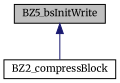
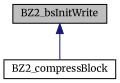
node "BZ5_bsInitWrite": label "BZ5_bsInitWrite" -> "BZ2_bsInitWrite"
